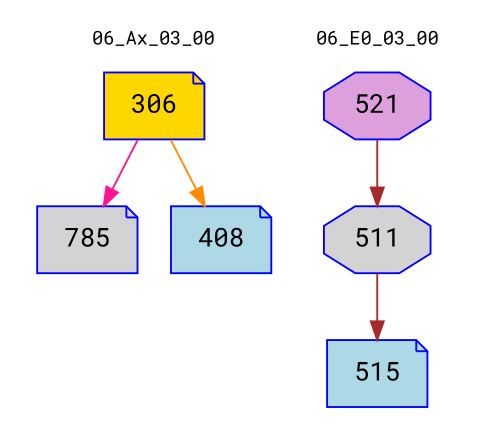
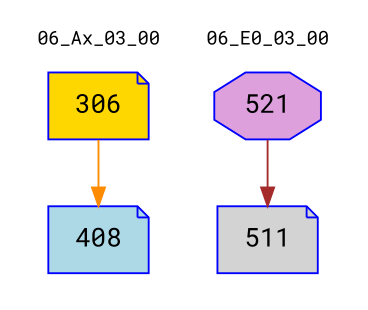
node "785": removed
node "511": shape octagon -> note
node "515": removed
